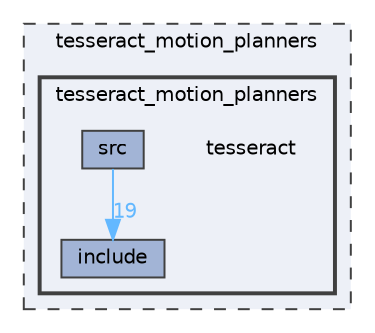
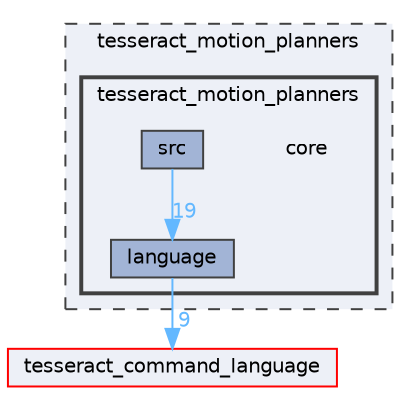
node "tesseract": label "tesseract" -> "core"
node "include": label "include" -> "language"
node "tesseract_command_language": added
